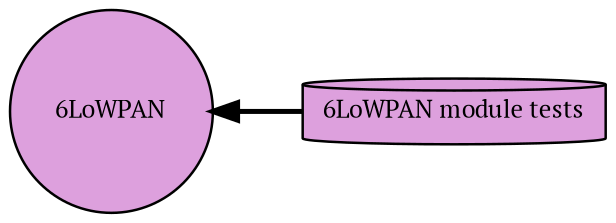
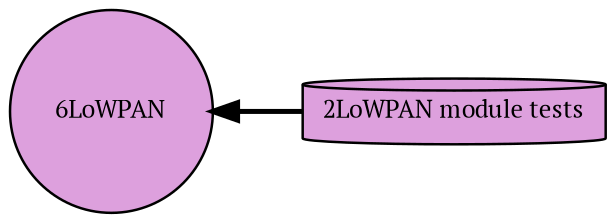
node "6LoWPAN module tests": label "6LoWPAN module tests" -> "2LoWPAN module tests"
